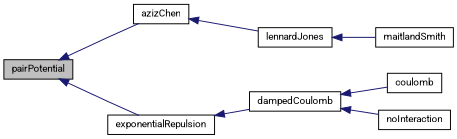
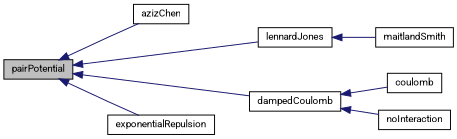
edge "lennardJones" -> "azizChen": now "lennardJones" -> "pairPotential"
edge "dampedCoulomb" -> "exponentialRepulsion": now "dampedCoulomb" -> "pairPotential"
